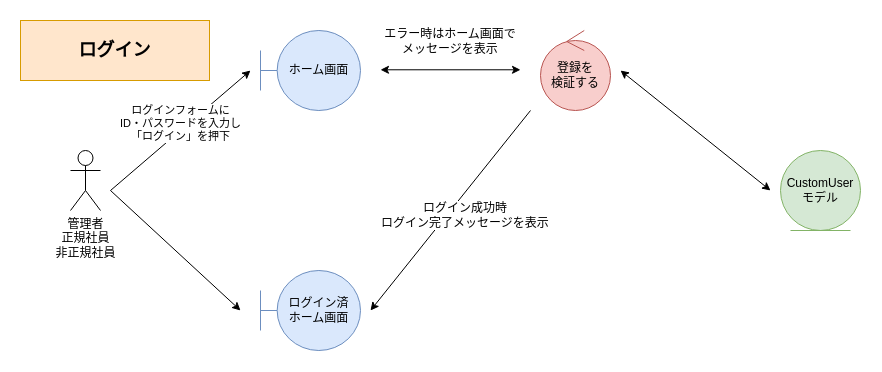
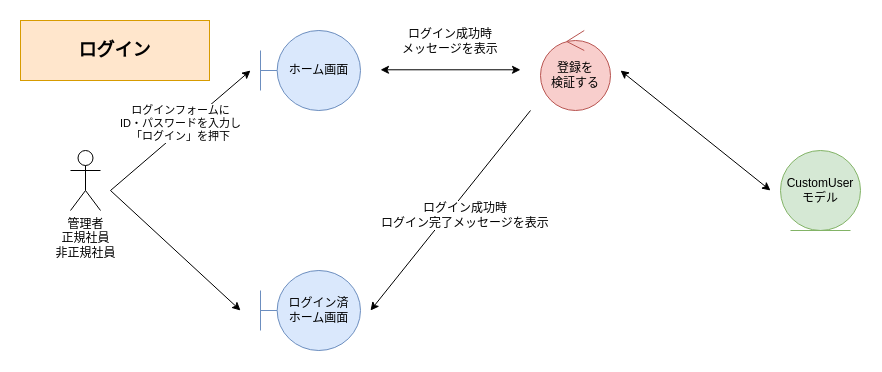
node "エラー時はホーム画面で メッセージを表示": label "エラー時はホーム画面で メッセージを表示" -> "ログイン成功時 メッセージを表示"
